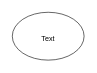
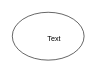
node "Text": moved (48, 39) -> (54, 39)
